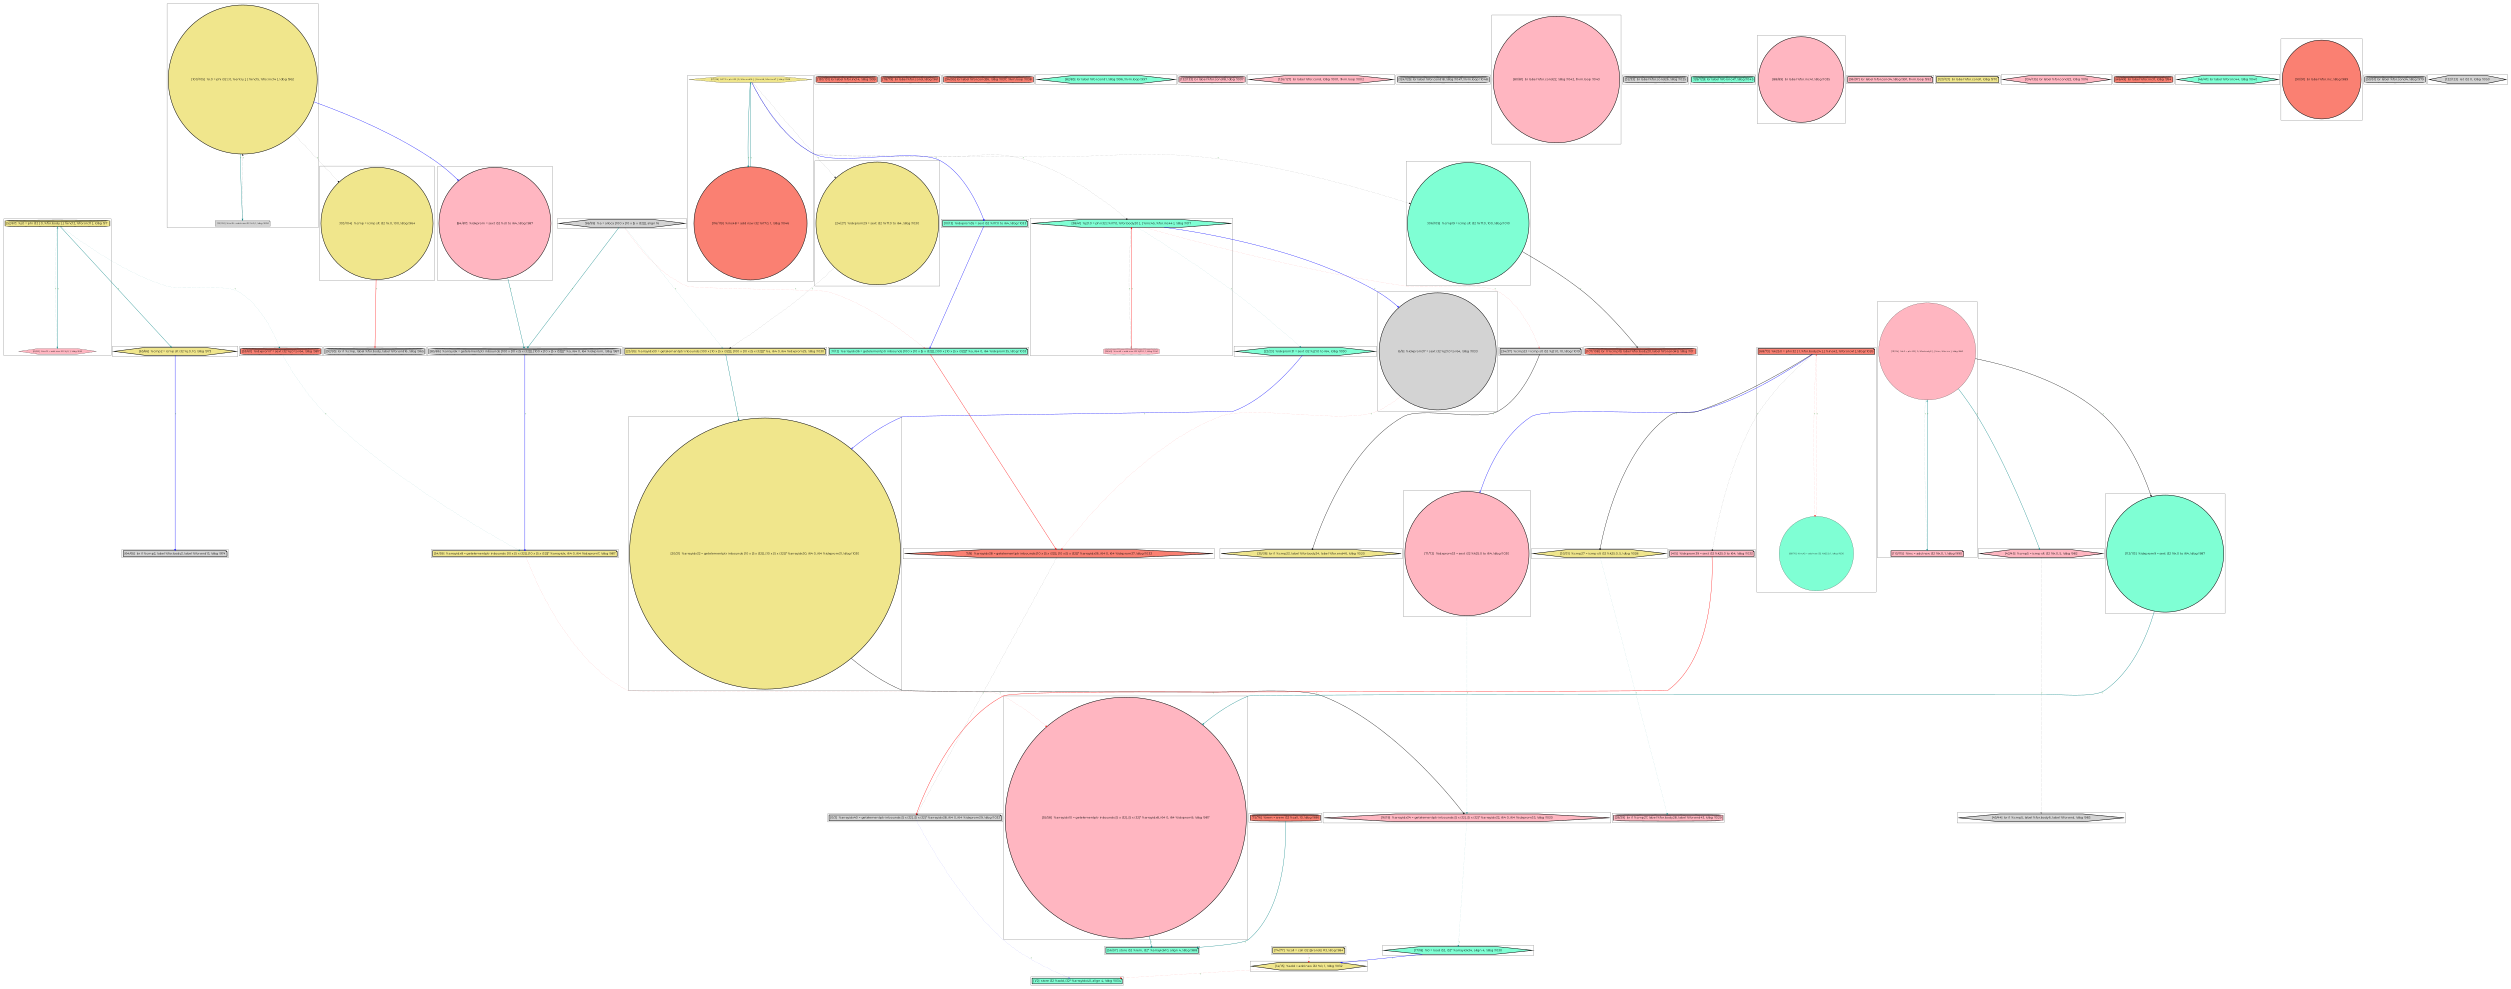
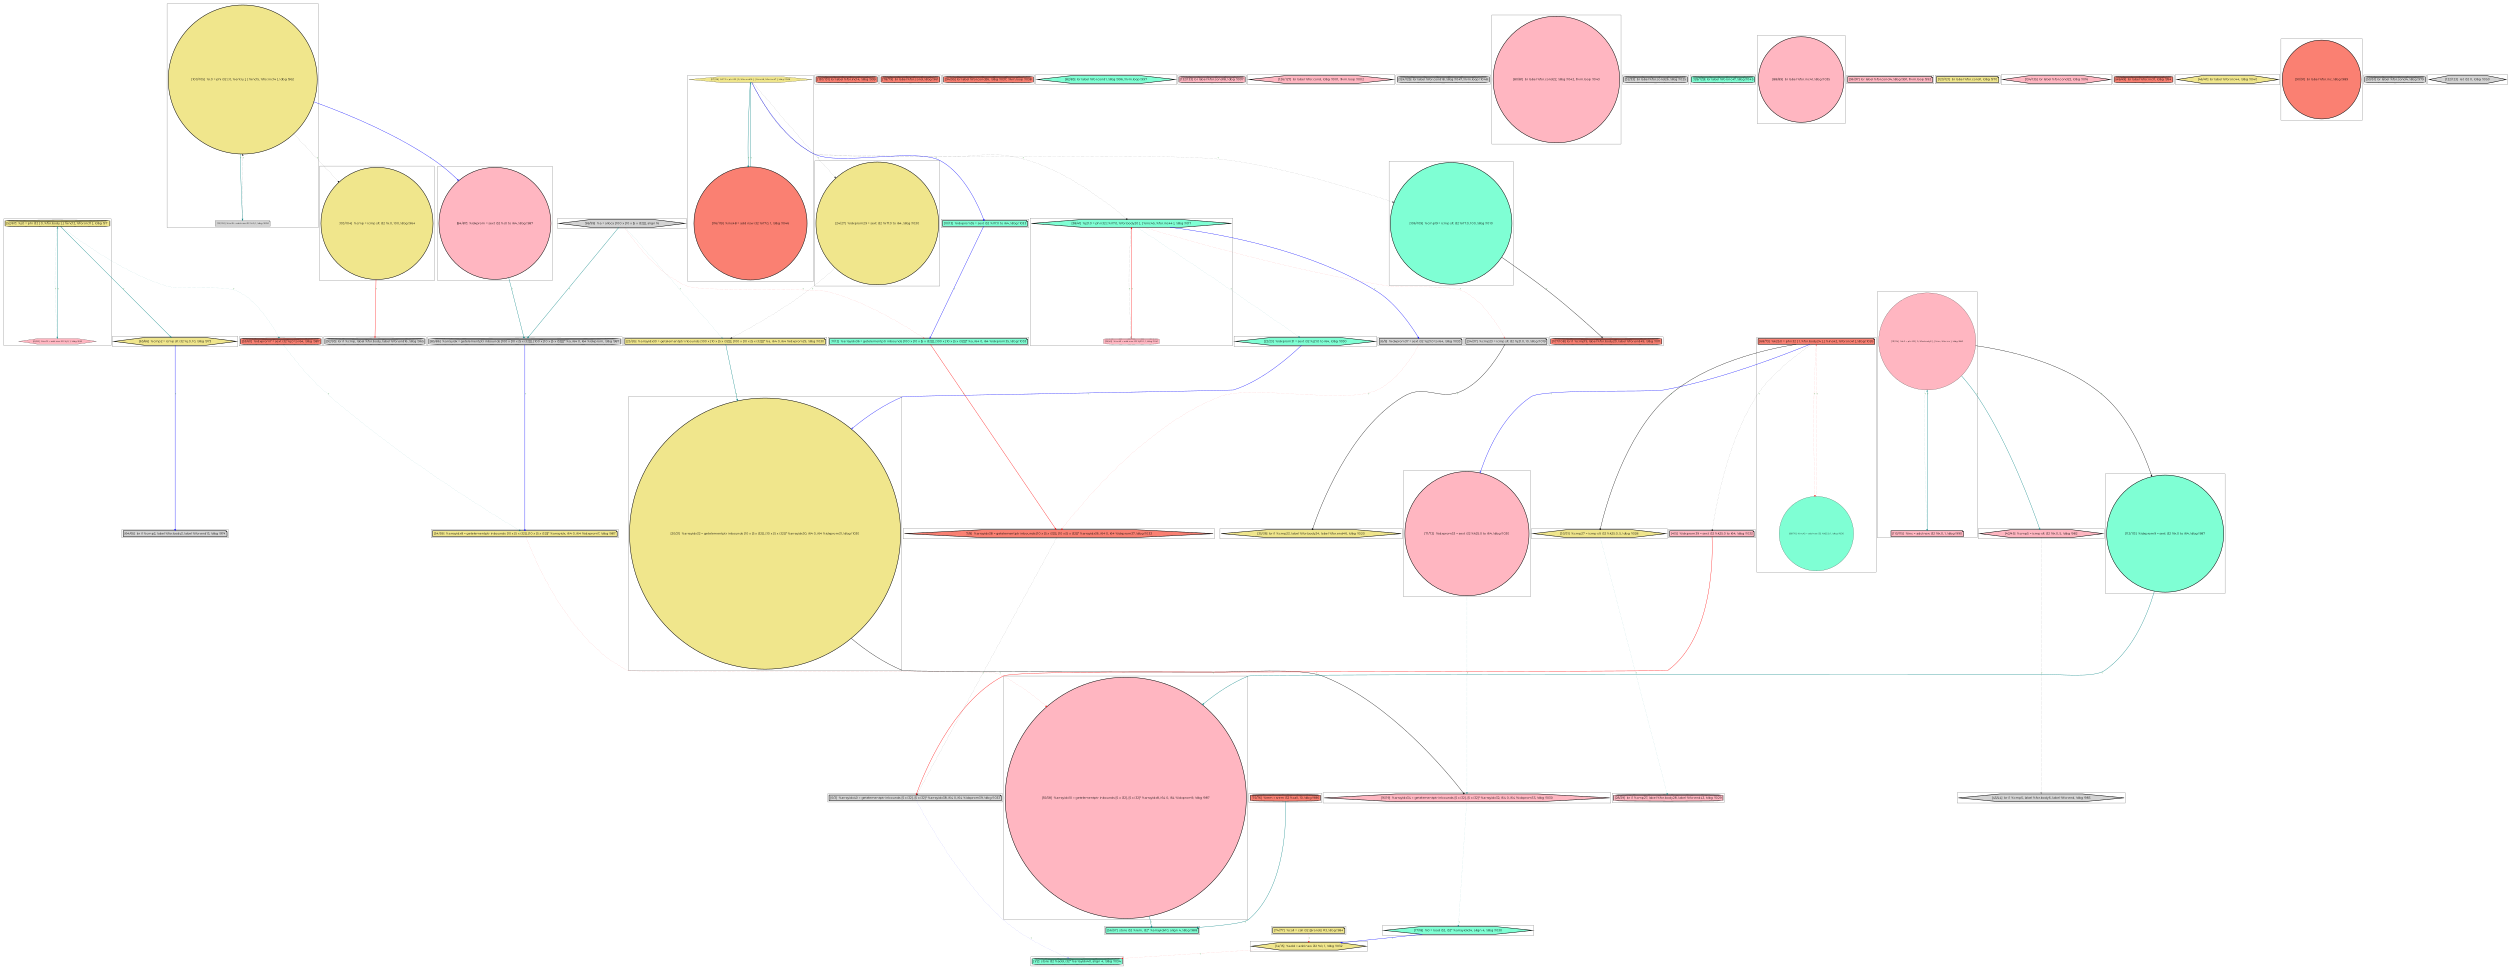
node "[46/47]  br label %for.inc44, !dbg !1040": fillcolor aquamarine -> khaki
node "[6/9]  %idxprom37 = sext i32 %j21.0 to i64, !dbg !1033": shape circle -> note
node "[1/2]  store i32 %add, i32* %arrayidx40, align 4, !dbg !1034": shape note -> cylinder
